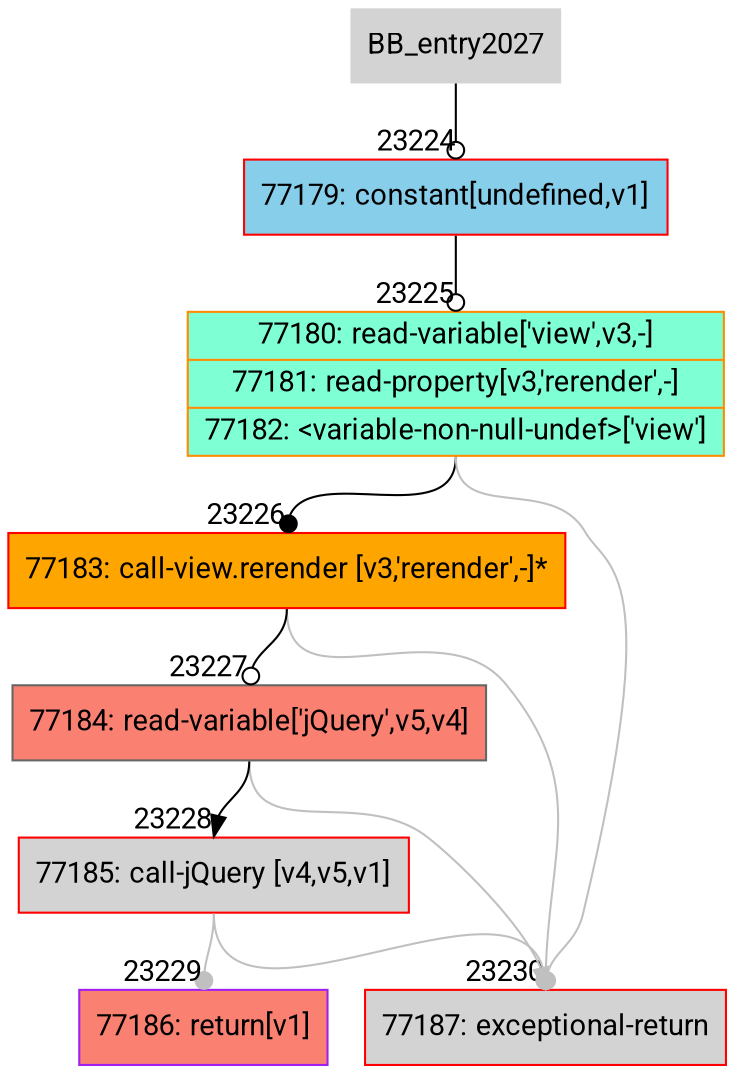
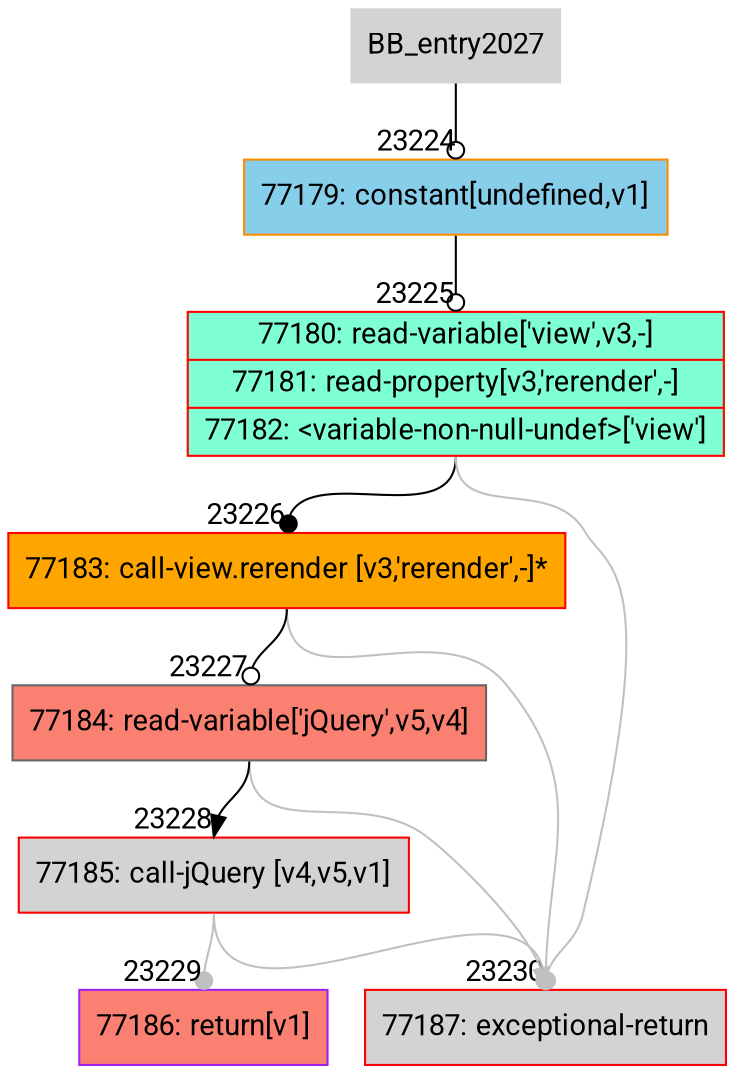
node "77179: constant[undefined,v1]": color red -> darkorange
node "77180: read-variable['view',v3,-]": color darkorange -> red
